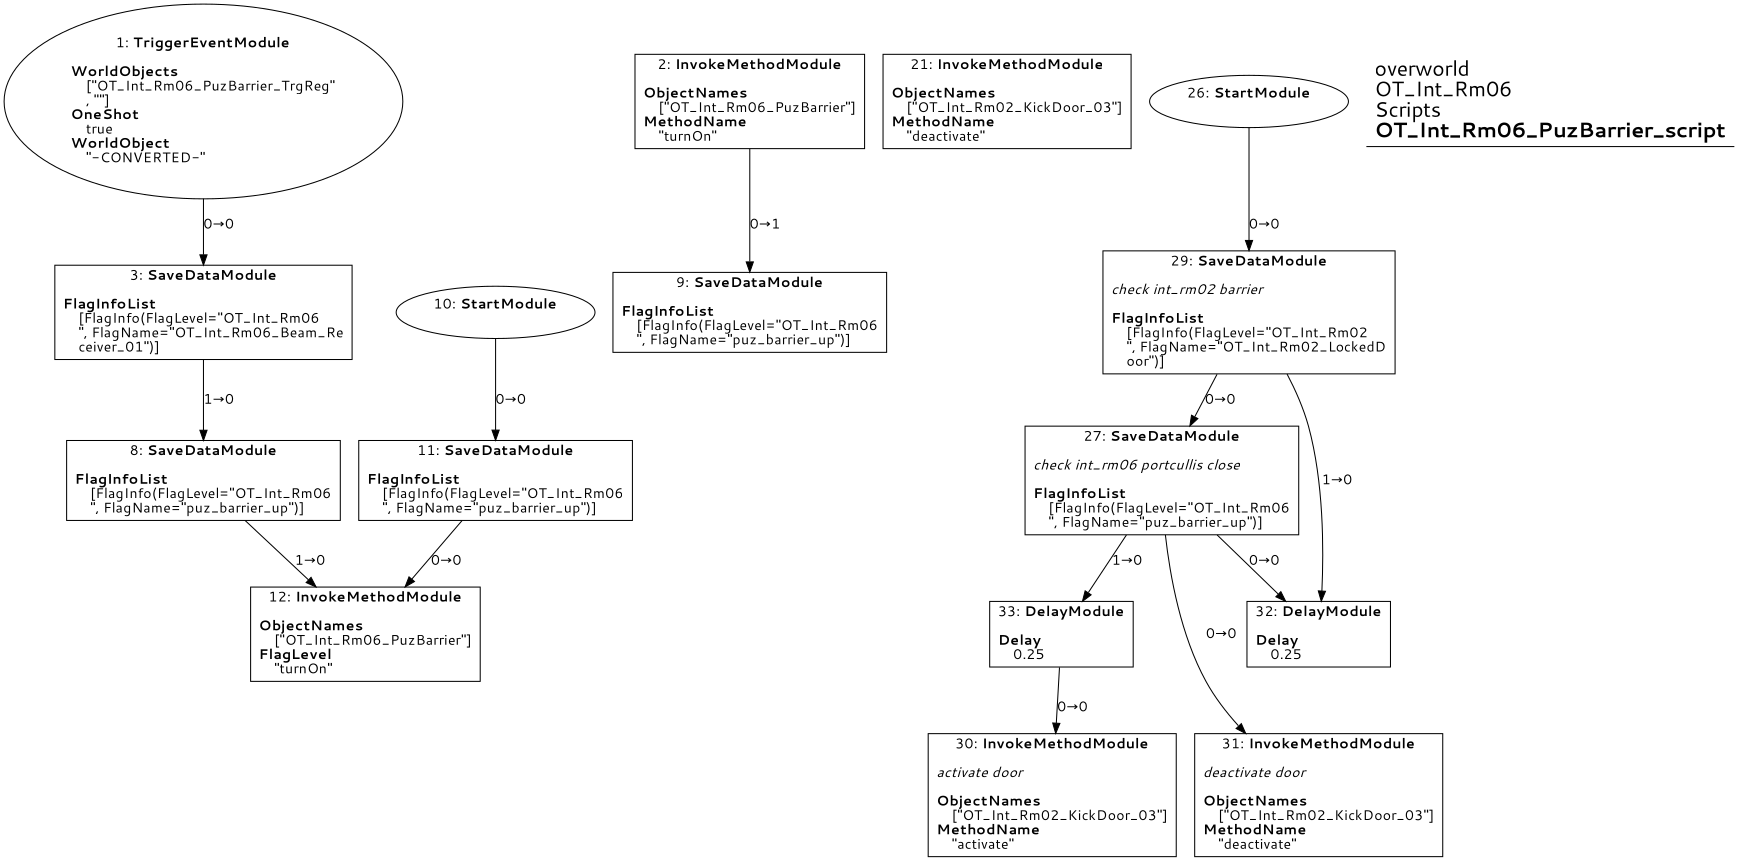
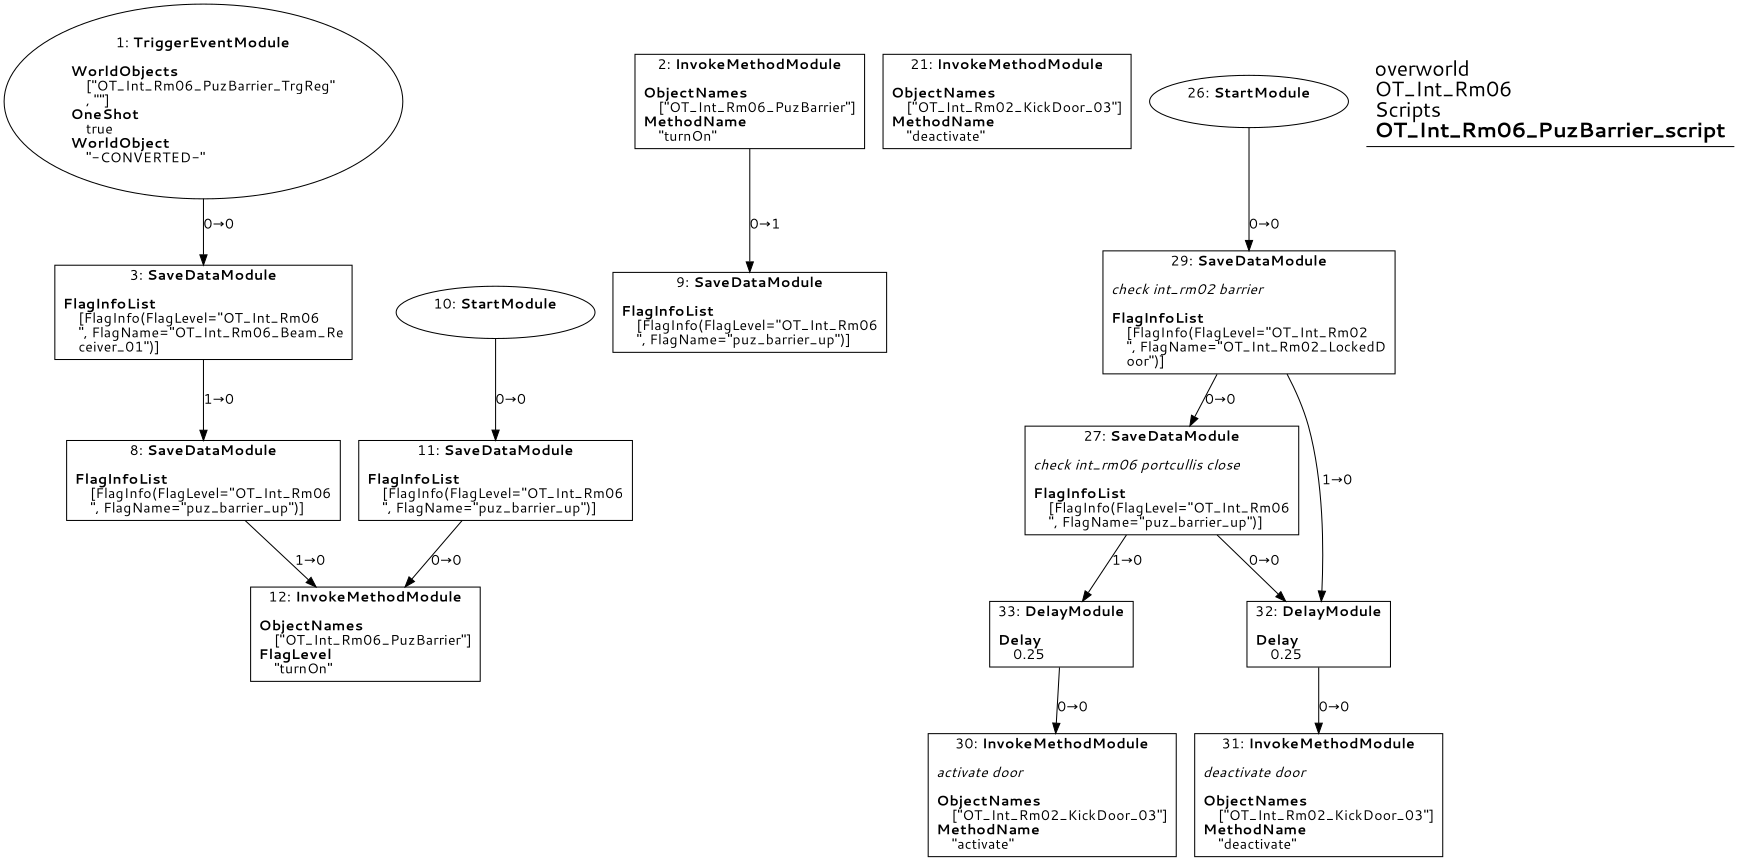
edge "27:" -> "31:": now "32:" -> "31:"
